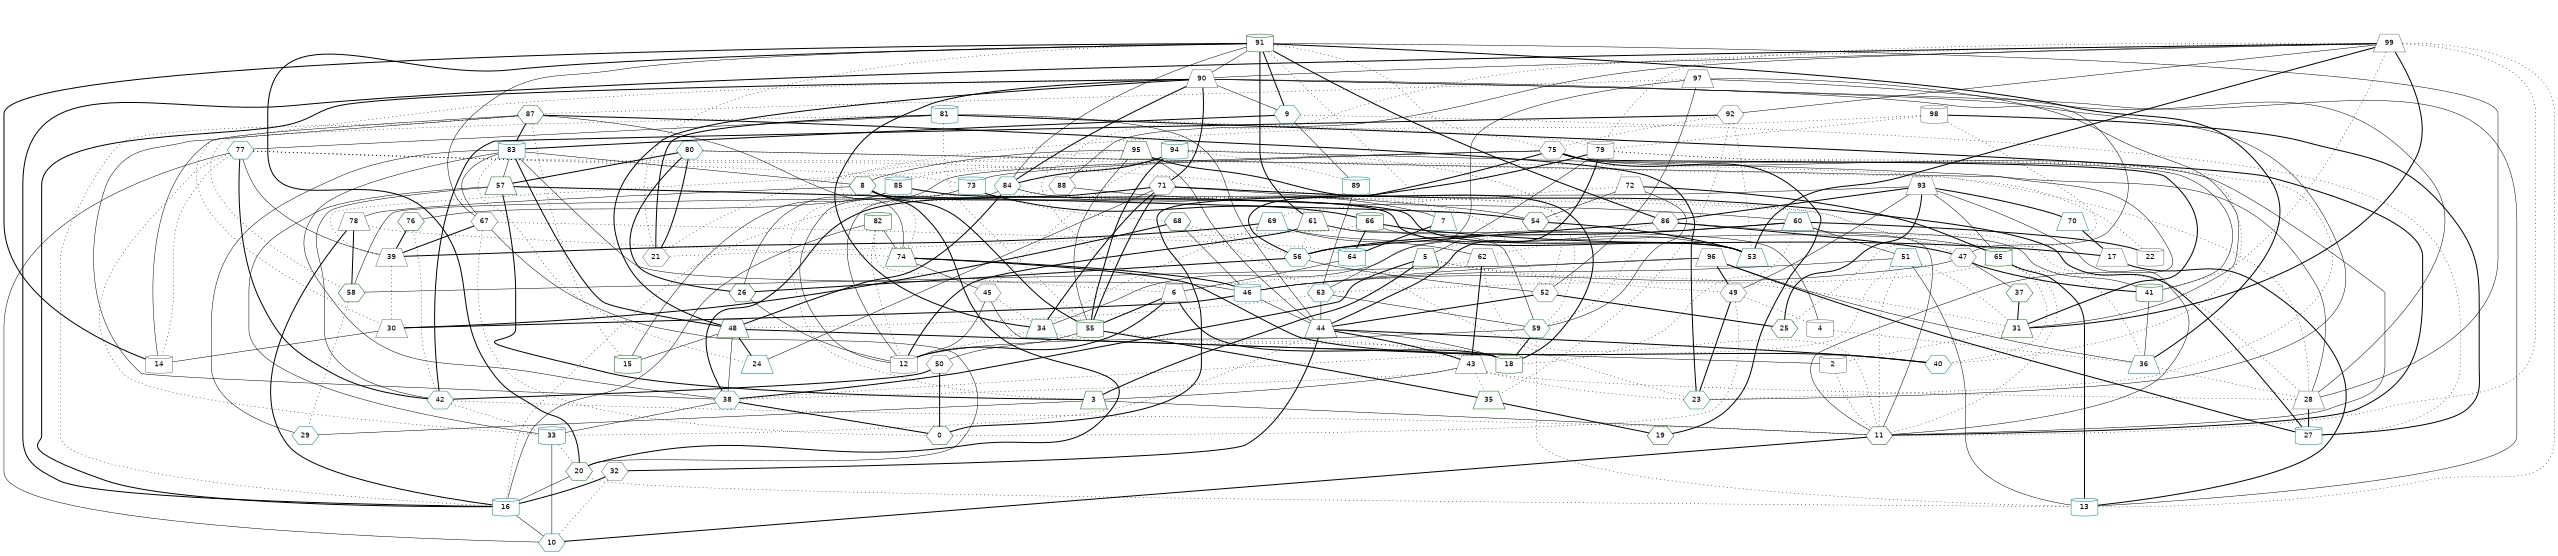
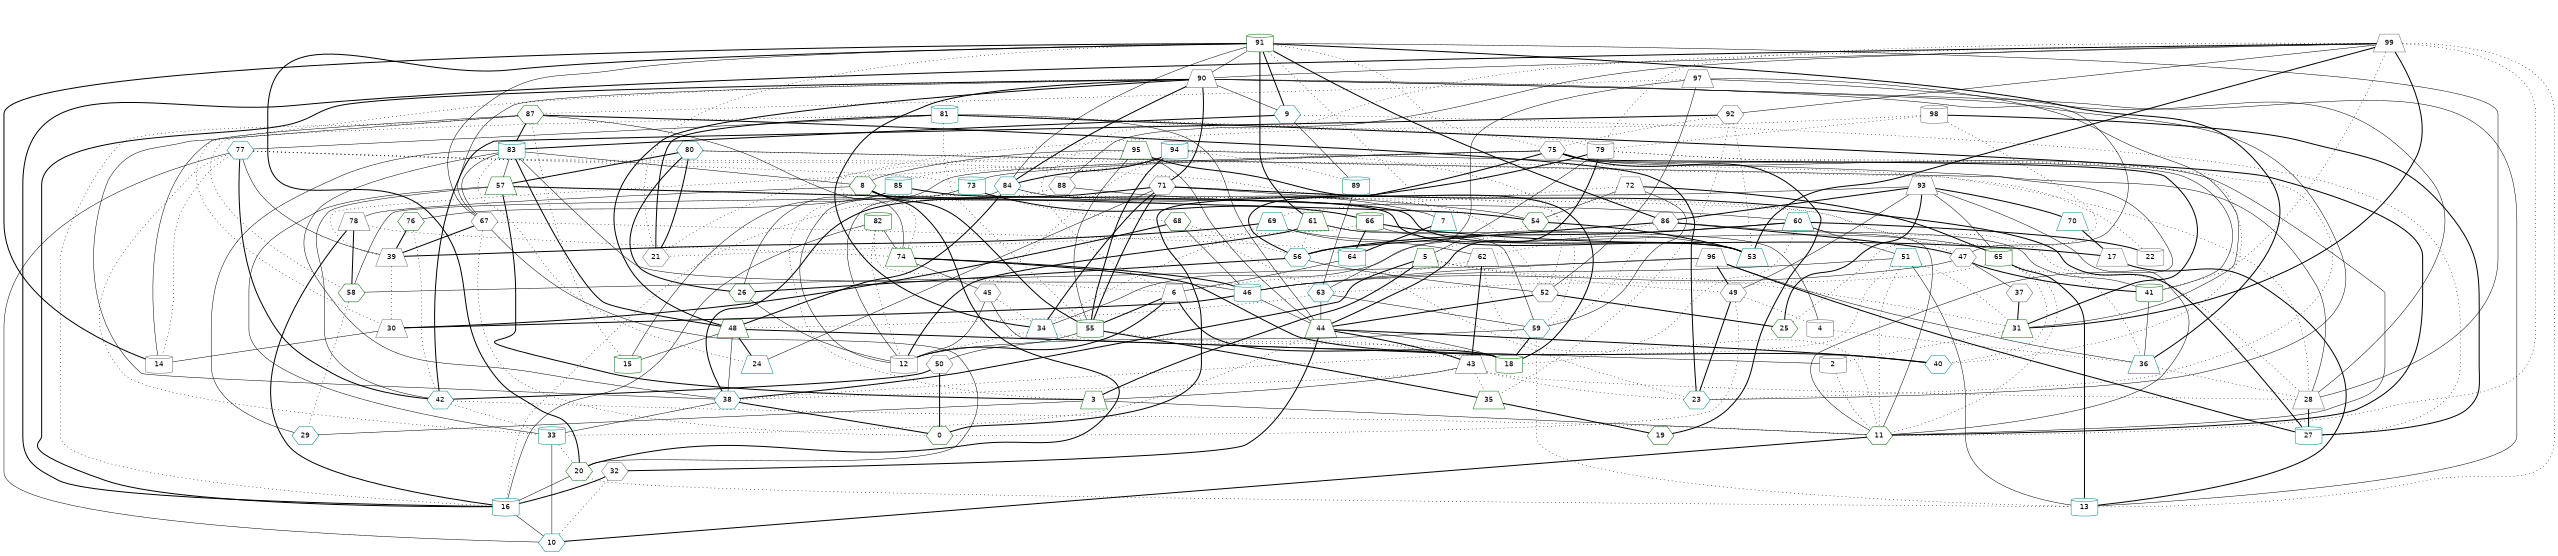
edge "90" -- "67": added
node "37": color darkgreen -> gray40
